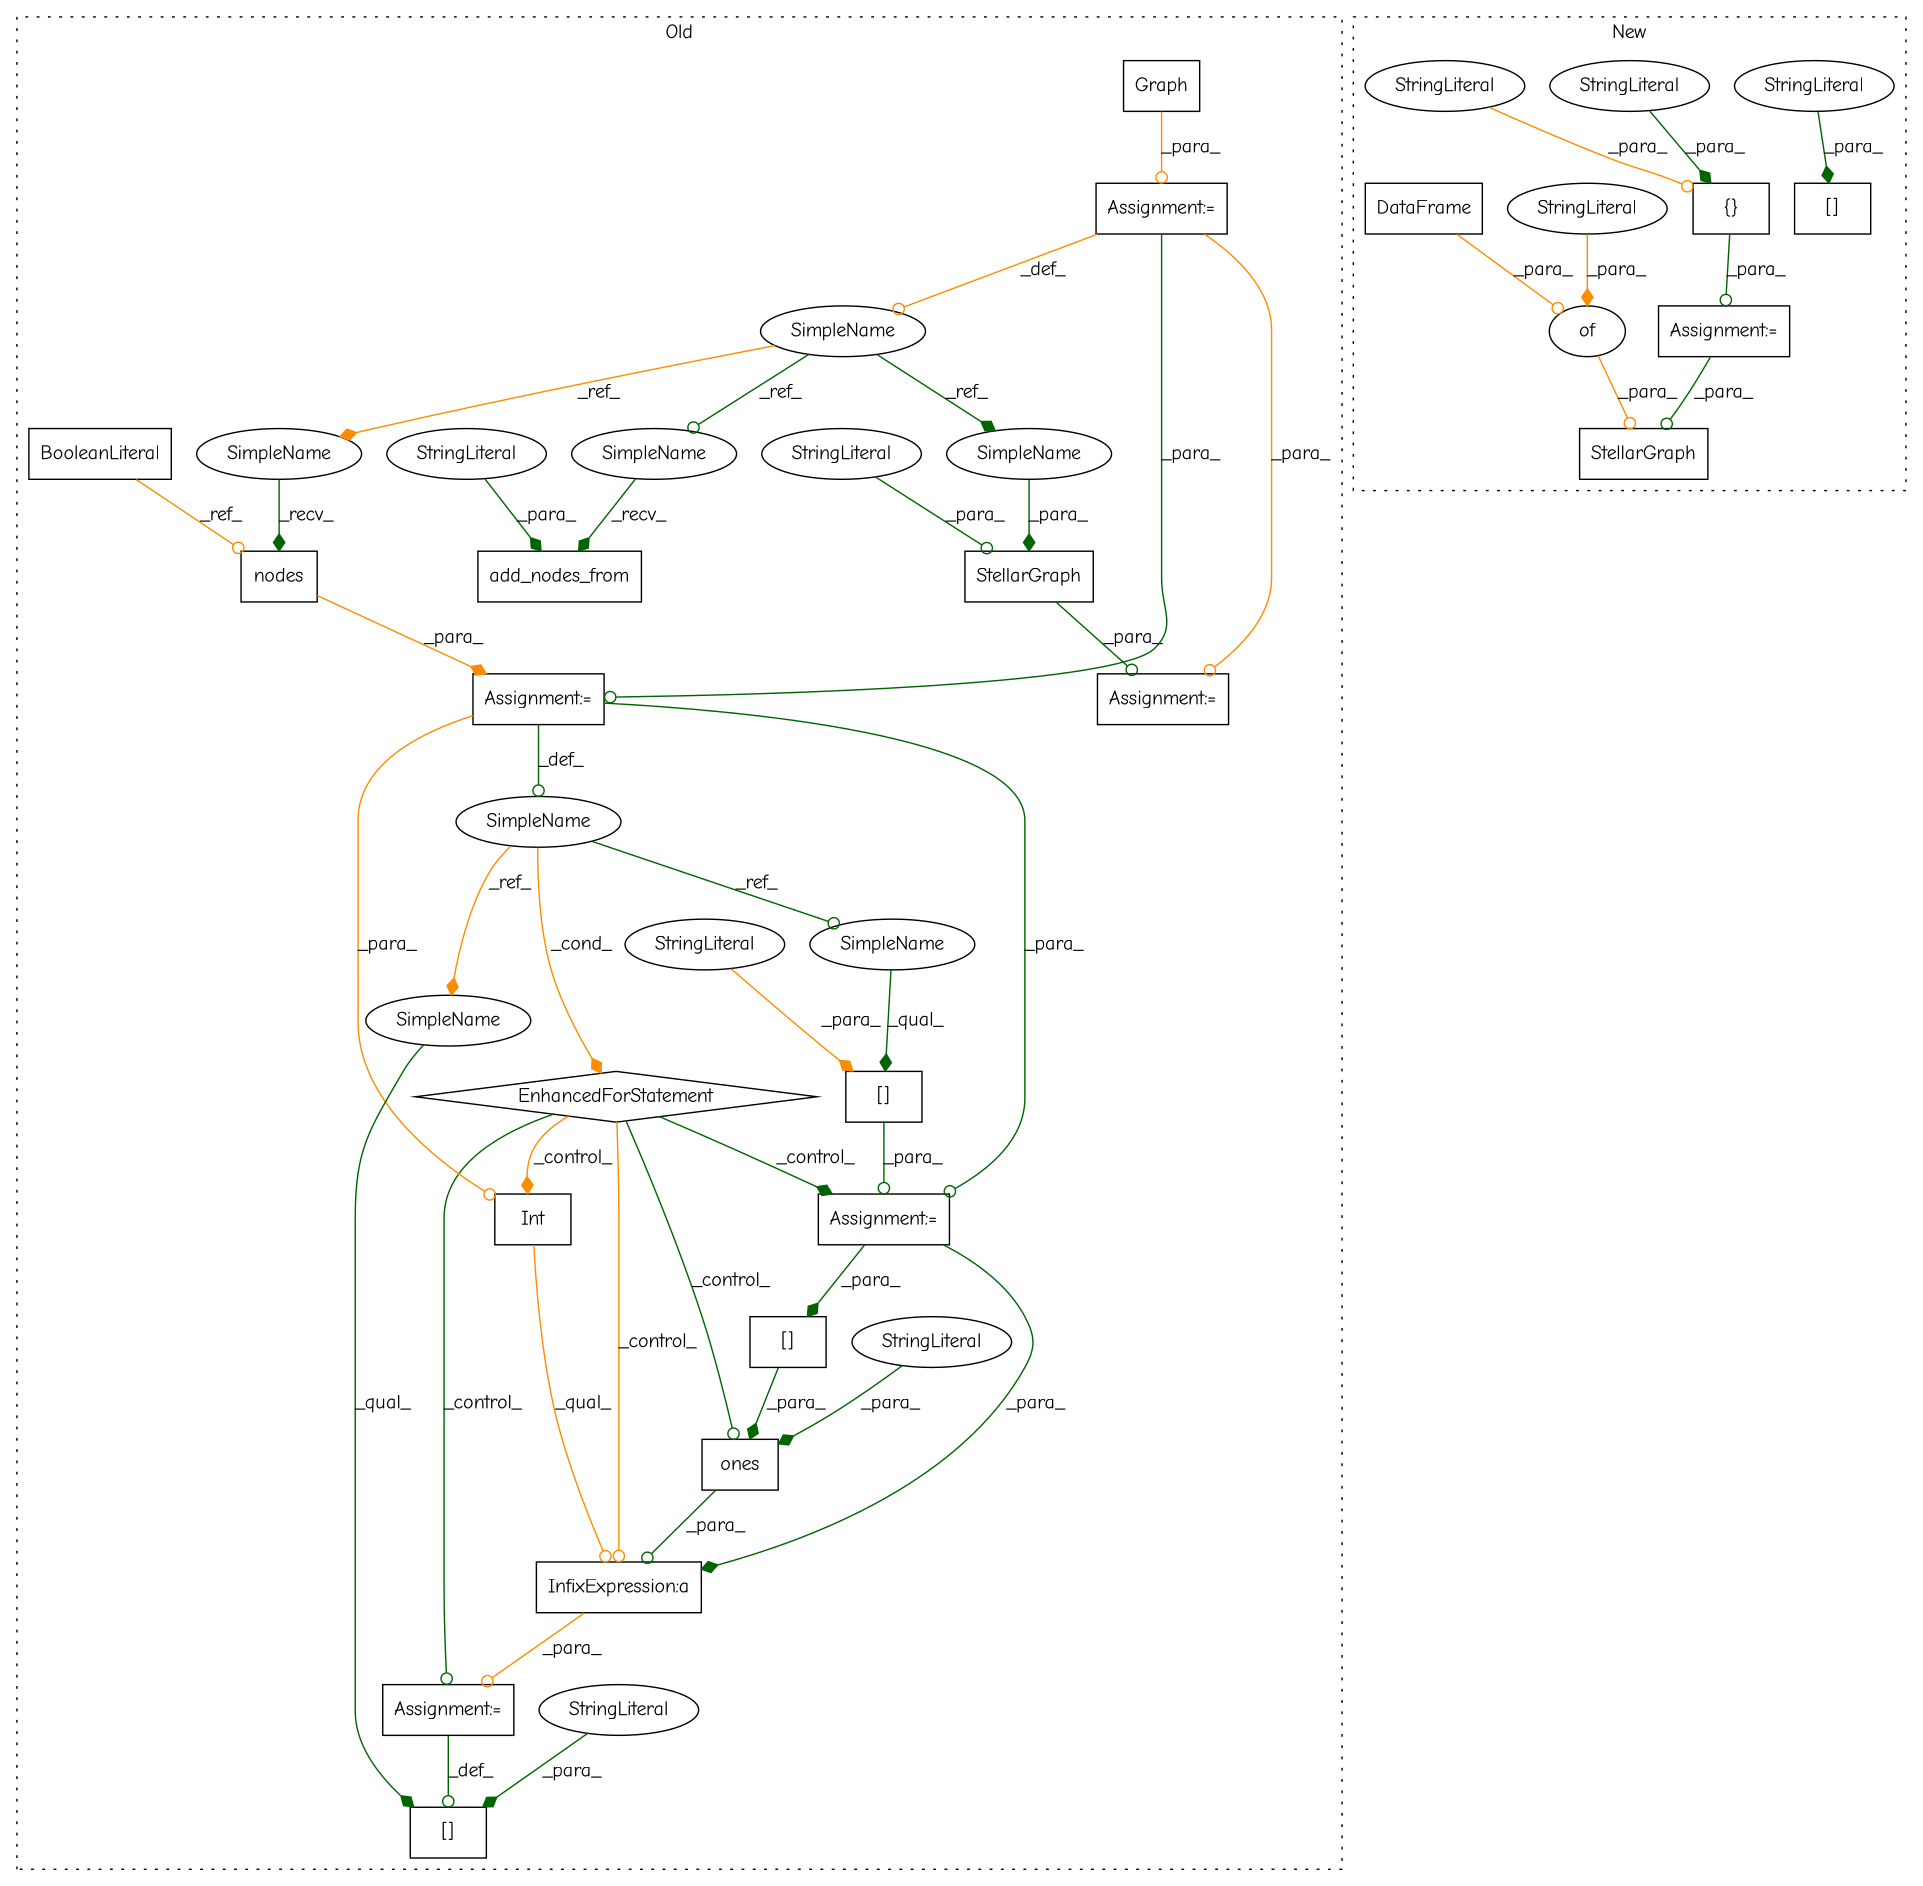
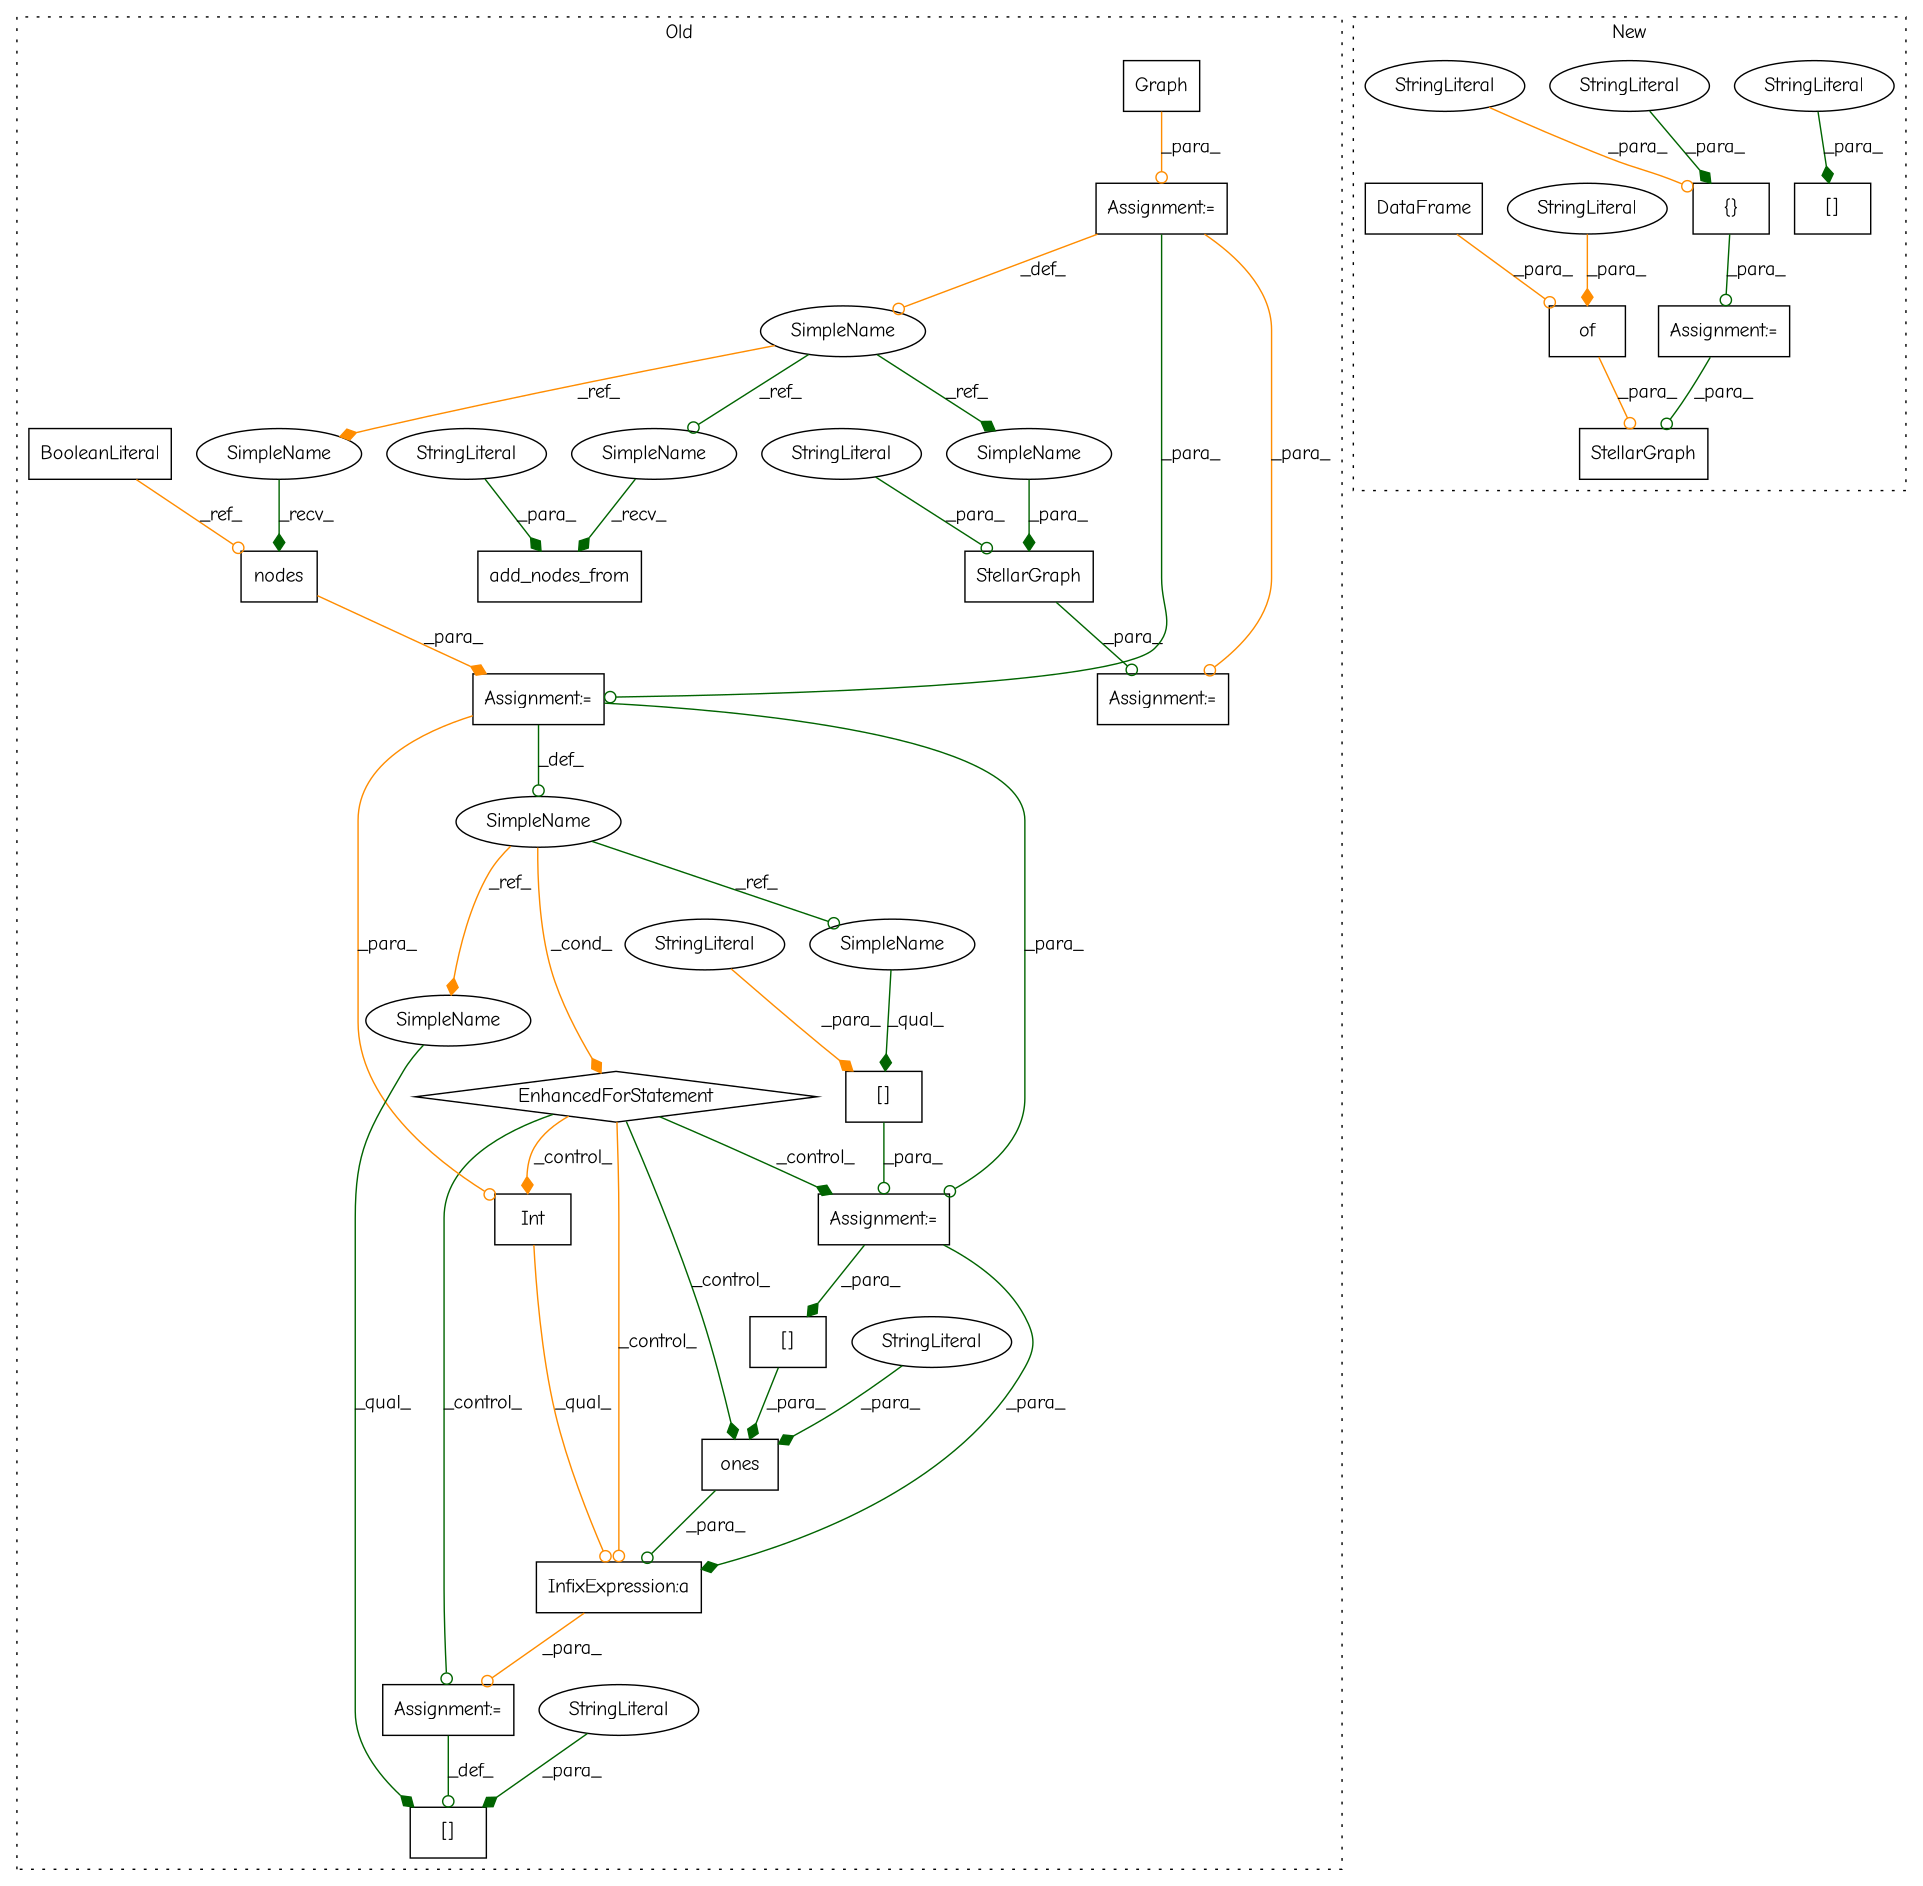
node "of": shape ellipse -> box
edge "EnhancedForStatement" -> "ones": arrowhead odot -> diamond
